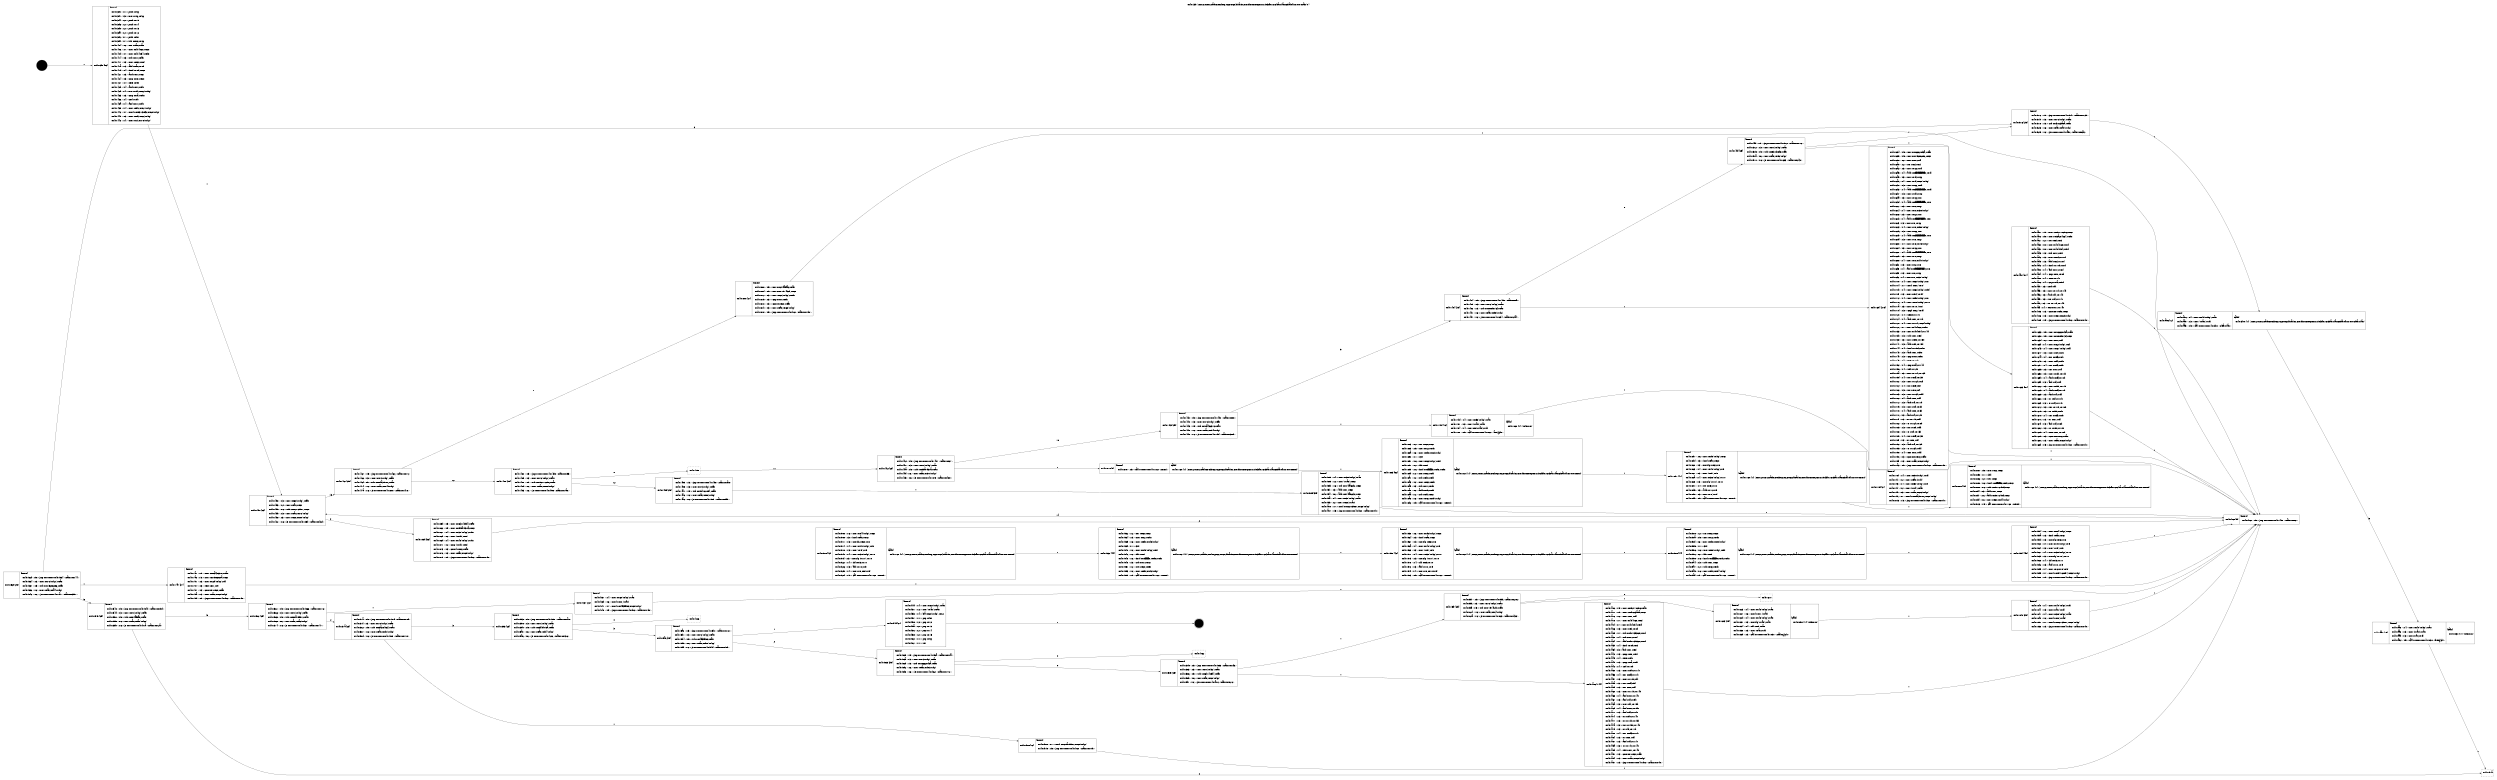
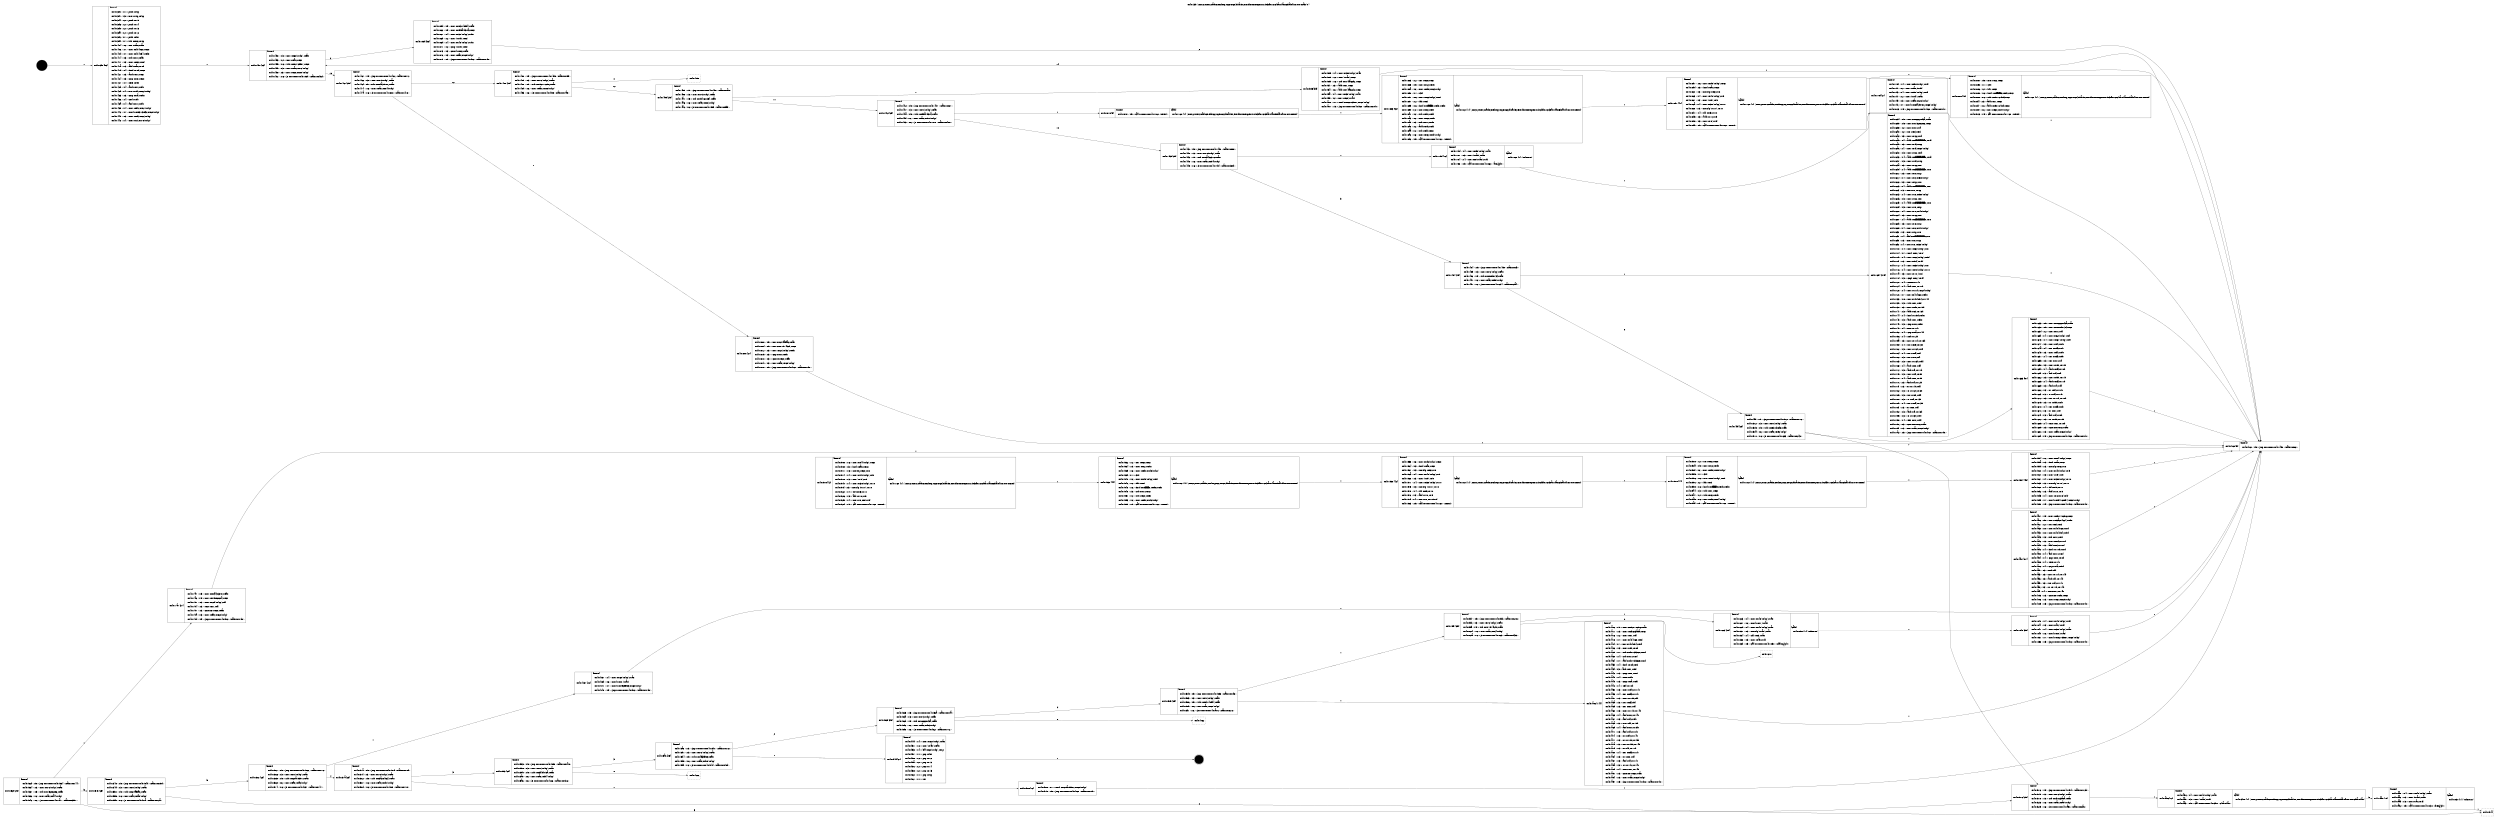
edge "0x401b9e" -> "0x4014b2 [25]": now "0x401499 [25]" -> "0x4014b2 [25]"
